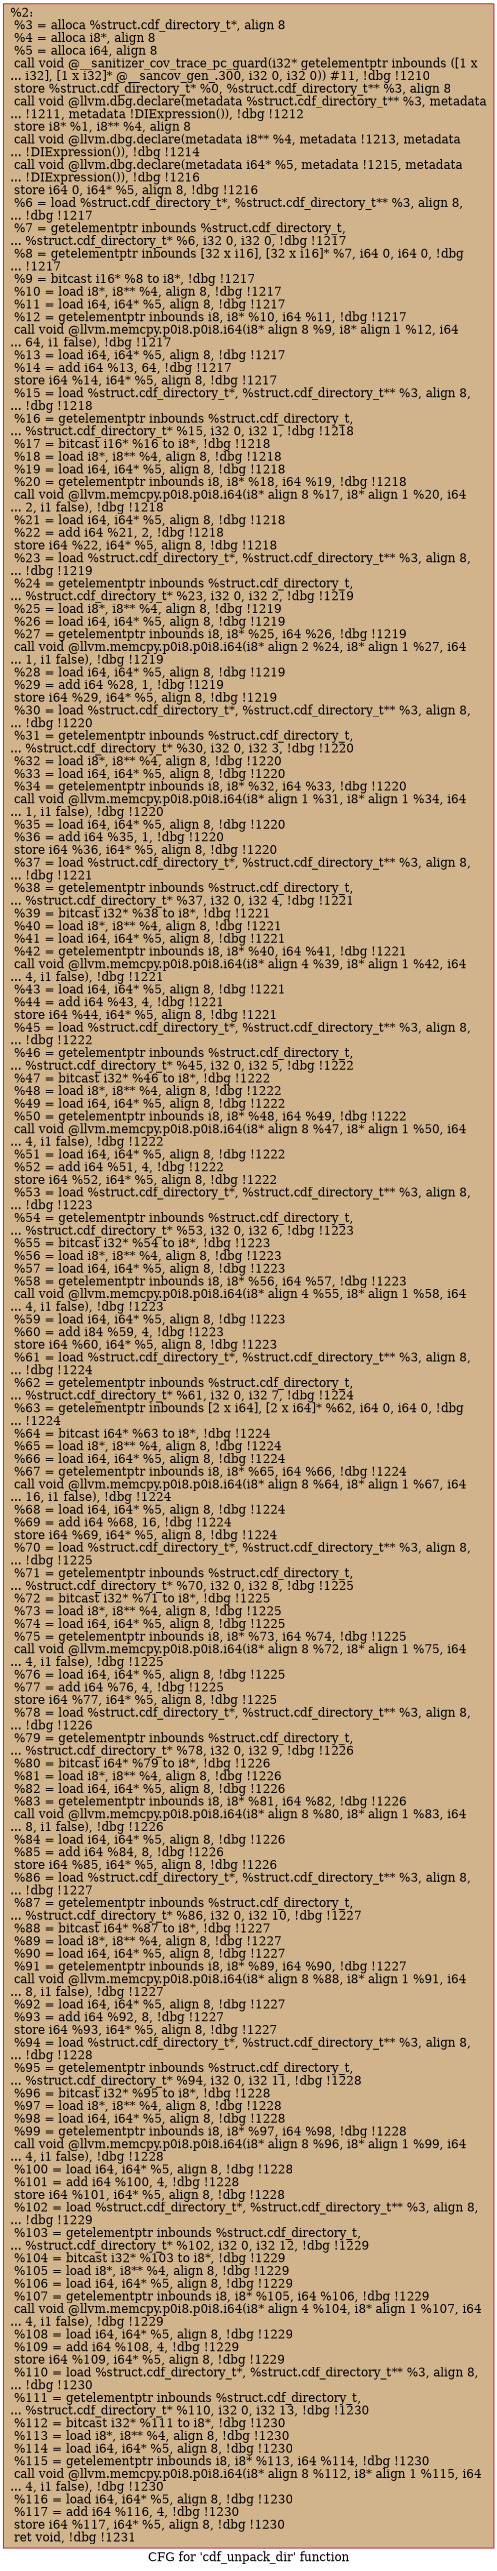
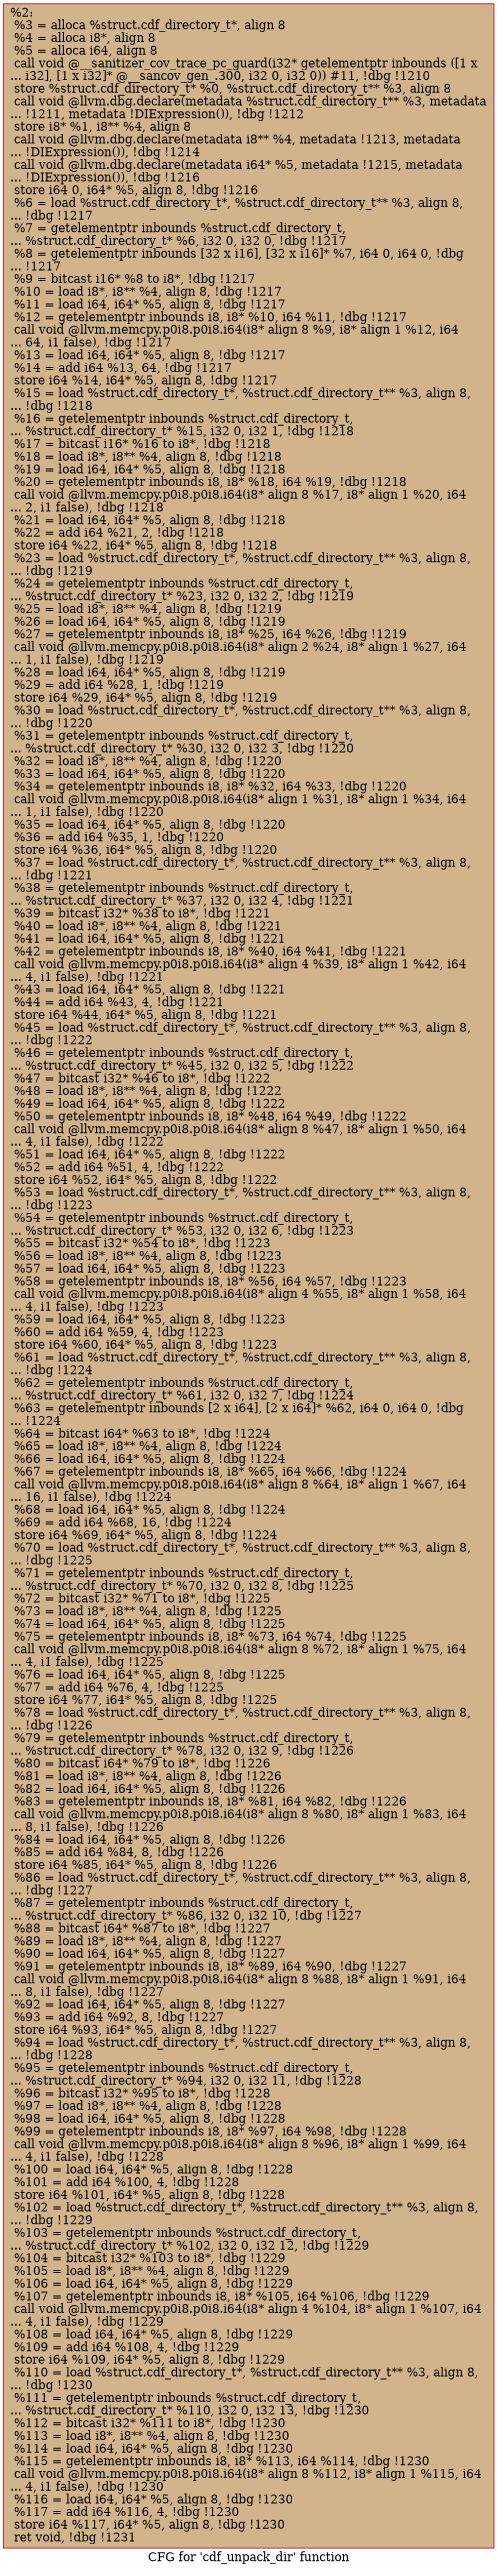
node "%2:": text "%60 = add i84 %59, 4, !dbg !1223" -> "%60 = add i64 %59, 4, !dbg !1223"
